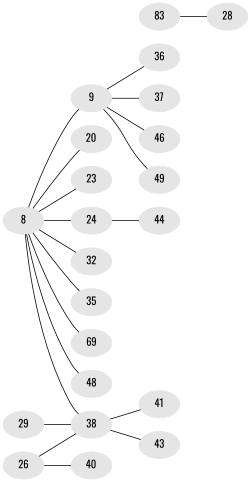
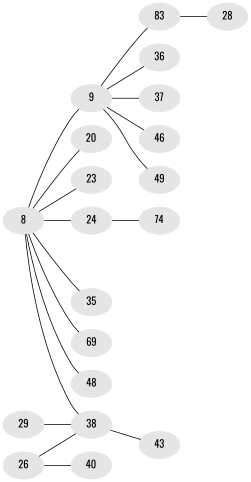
edge "83" -- "9": added
node "44": label "44" -> "74"
node "32": removed
node "41": removed
